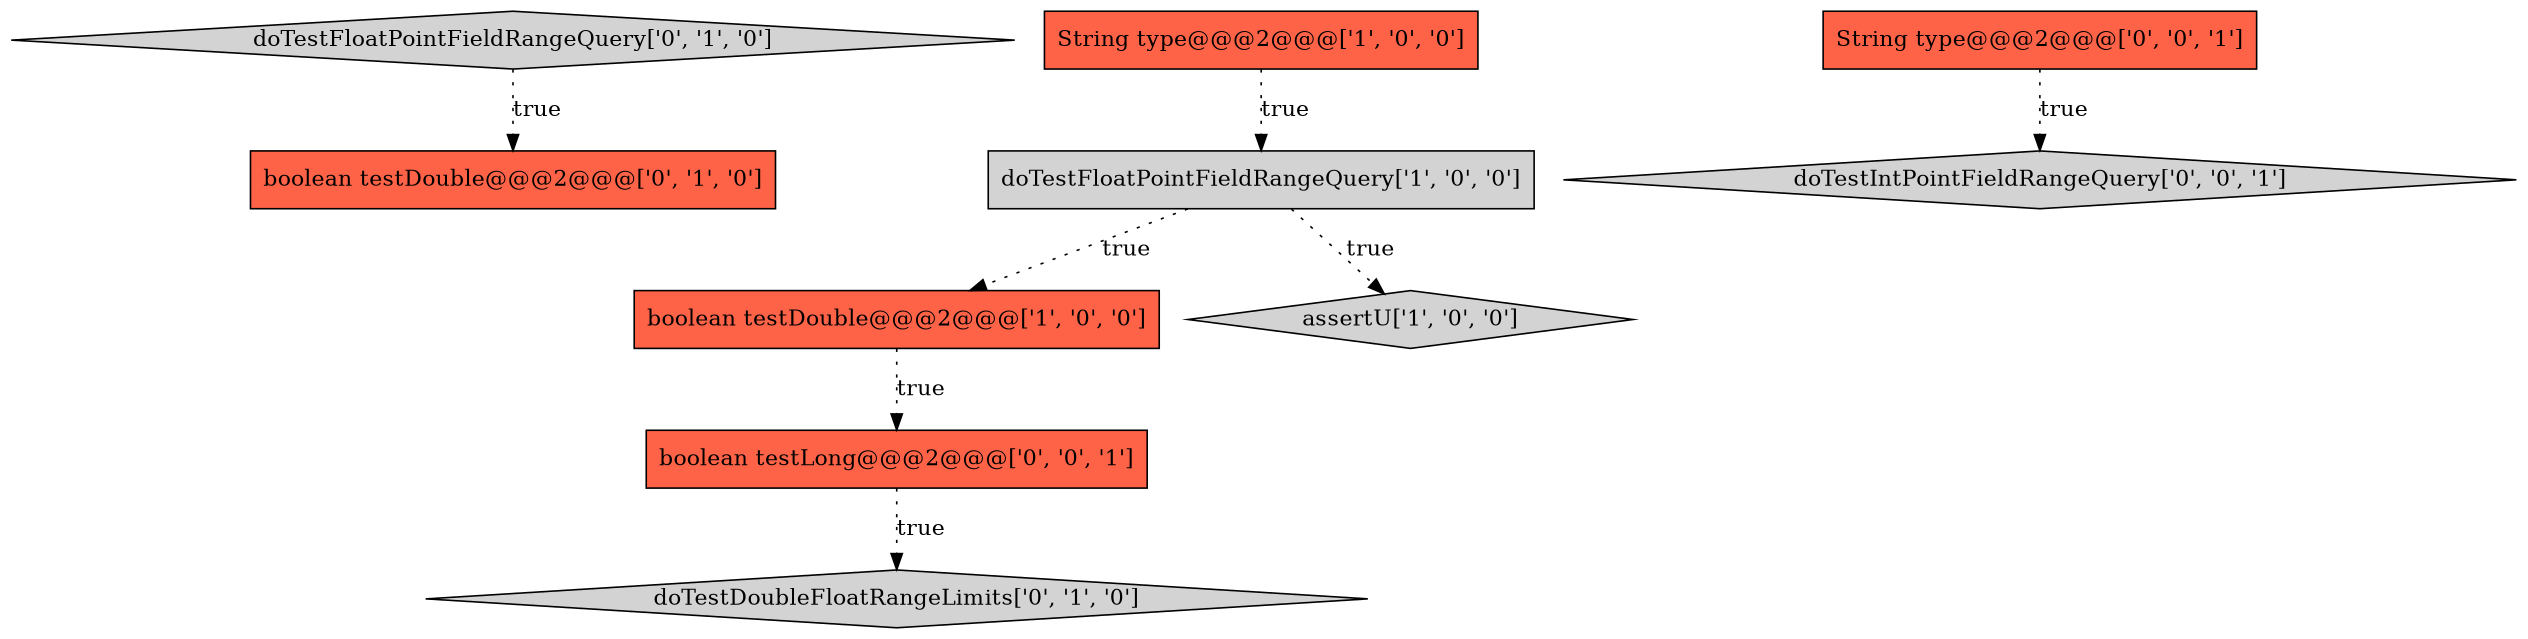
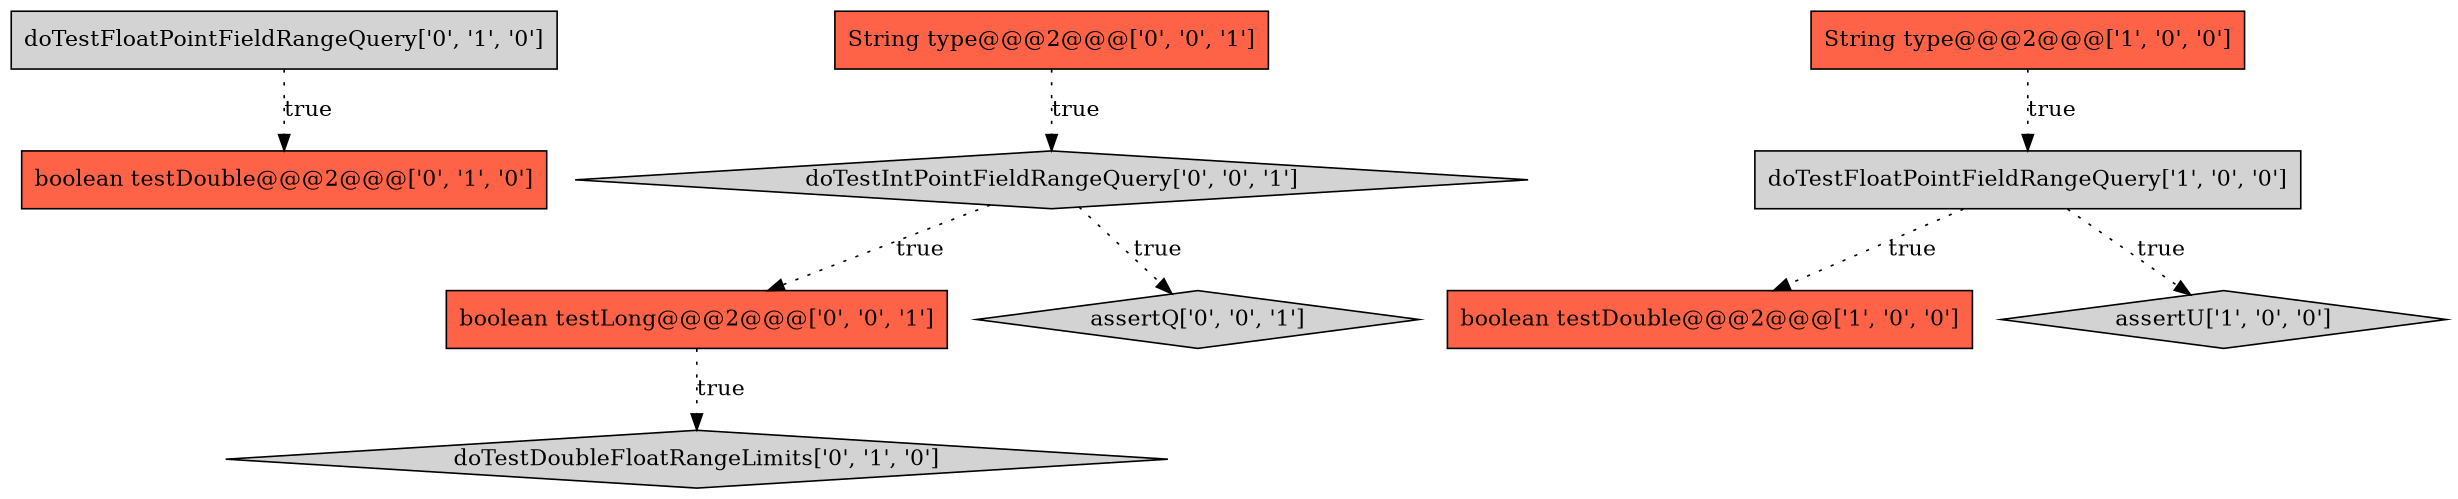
node "doTestFloatPointFieldRangeQuery['0', '1', '0']": shape diamond -> box
node "assertQ['0', '0', '1']": added
edge "boolean testDouble@@@2@@@['1', '0', '0']" -> "boolean testLong@@@2@@@['0', '0', '1']": now "doTestIntPointFieldRangeQuery['0', '0', '1']" -> "boolean testLong@@@2@@@['0', '0', '1']"
